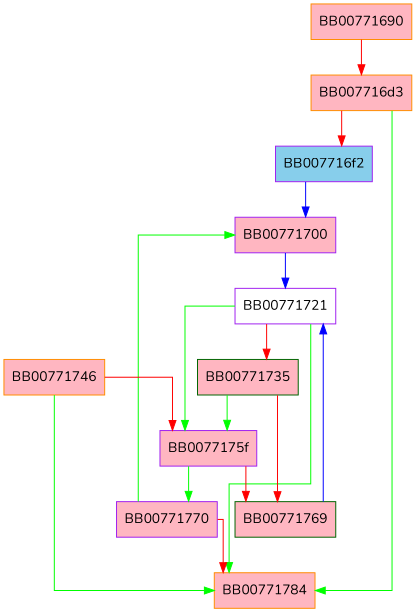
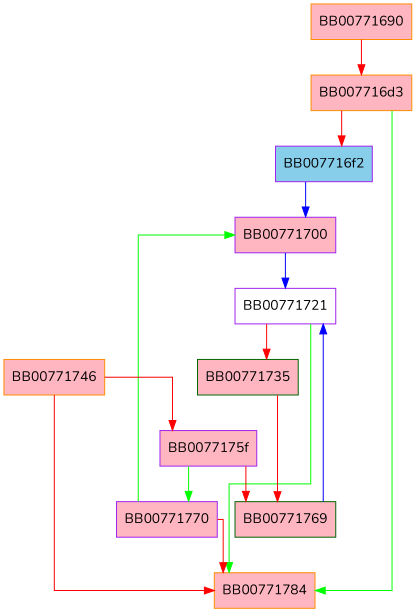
edge "BB00771721" -> "BB0077175f": removed
edge "BB00771735" -> "BB0077175f": removed
edge "BB00771746" -> "BB00771784": color green -> red
